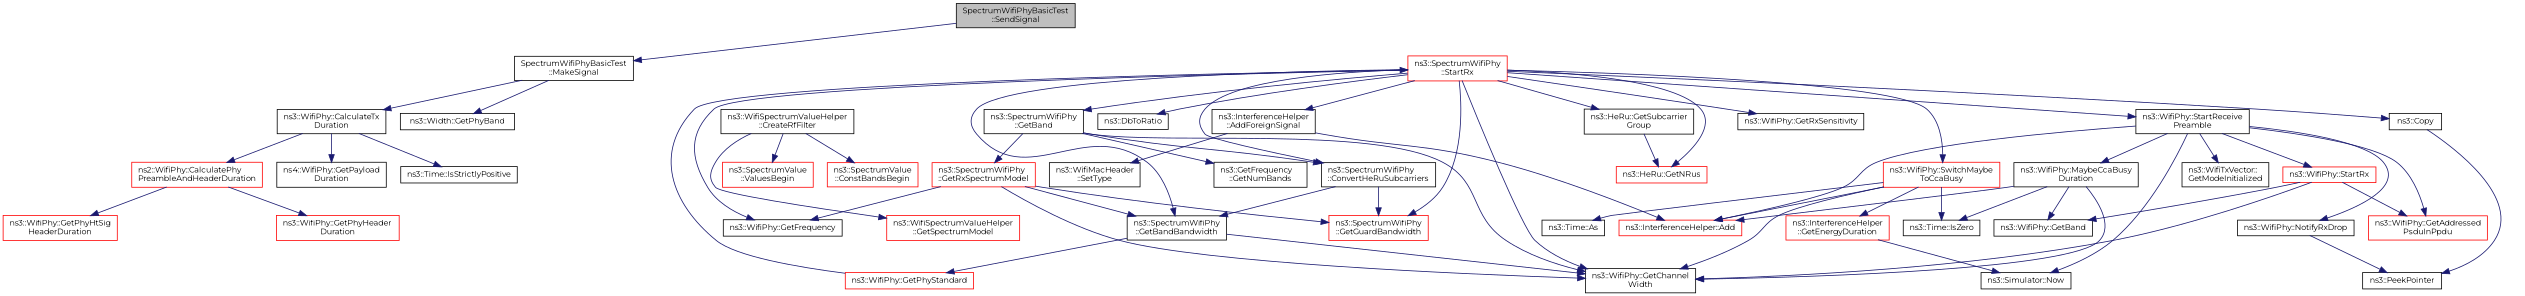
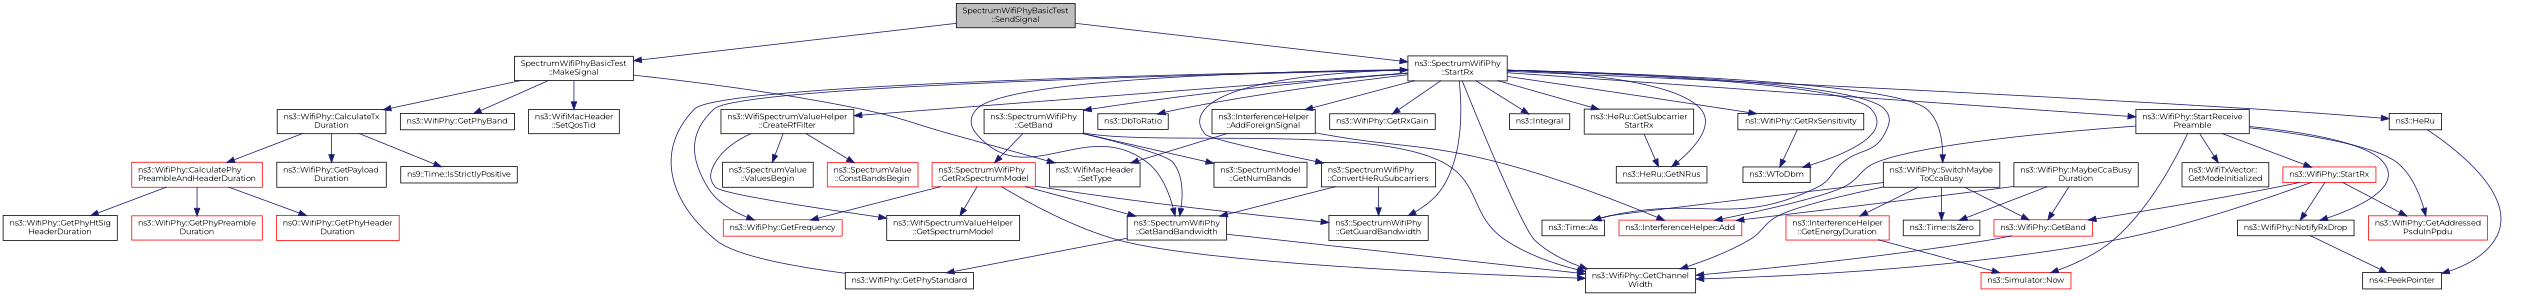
edge "SpectrumWifiPhyBasicTest ::SendSignal" -> "ns3::SpectrumWifiPhy ::StartRx": added
node "ns3::SpectrumWifiPhy ::StartRx": color red -> black
edge "ns3::SpectrumWifiPhy ::StartRx" -> "ns3::WifiSpectrumValueHelper ::CreateRfFilter": added
edge "SpectrumWifiPhyBasicTest ::MakeSignal" -> "ns3::WifiMacHeader ::SetType": added
edge "ns3::SpectrumWifiPhy ::StartRx" -> "ns3::Time::As": added
node "ns3::Width::GetPhyBand": label "ns3::Width::GetPhyBand" -> "ns3::WifiPhy::GetPhyBand"
node "ns3::WifiMacHeader ::SetQosTid": added
node "ns3::WifiPhy::GetRxGain": added
node "ns3::Integral": added
node "ns3::HeRu::GetSubcarrier Group": label "ns3::HeRu::GetSubcarrier Group" -> "ns3::HeRu::GetSubcarrier StartRx"
node "ns3::WifiPhy::GetRxSensitivity": label "ns3::WifiPhy::GetRxSensitivity" -> "ns1::WifiPhy::GetRxSensitivity"
node "ns3::Copy": label "ns3::Copy" -> "ns3::HeRu"
edge "ns3::WifiPhy::StartReceive Preamble" -> "ns3::WifiPhy::MaybeCcaBusy Duration": removed
edge "ns3::SpectrumWifiPhy ::GetBand" -> "ns3::SpectrumWifiPhy ::ConvertHeRuSubcarriers": now "ns3::SpectrumWifiPhy ::GetBand" -> "ns3::SpectrumWifiPhy ::GetBandBandwidth"
node "ns2::WifiPhy::CalculatePhy PreambleAndHeaderDuration": label "ns2::WifiPhy::CalculatePhy PreambleAndHeaderDuration" -> "ns3::WifiPhy::CalculatePhy PreambleAndHeaderDuration"
node "ns4::WifiPhy::GetPayload Duration": label "ns4::WifiPhy::GetPayload Duration" -> "ns3::WifiPhy::GetPayload Duration"
node "ns3::Time::IsStrictlyPositive": label "ns3::Time::IsStrictlyPositive" -> "ns9::Time::IsStrictlyPositive"
node "ns3::SpectrumValue ::ValuesBegin": color red -> black
node "ns3::GetFrequency ::GetNumBands": label "ns3::GetFrequency ::GetNumBands" -> "ns3::SpectrumModel ::GetNumBands"
node "ns3::HeRu::GetNRus": color red -> black
node "ns3::WToDbm": added
node "ns3::WifiPhy::SwitchMaybe ToCcaBusy": color red -> black
edge "ns3::SpectrumWifiPhy ::GetRxSpectrumModel" -> "ns3::WifiSpectrumValueHelper ::GetSpectrumModel": added
edge "ns3::WifiPhy::StartRx" -> "ns3::WifiPhy::NotifyRxDrop": added
edge "ns3::WifiPhy::SwitchMaybe ToCcaBusy" -> "ns3::InterferenceHelper::Add": now "ns3::WifiPhy::SwitchMaybe ToCcaBusy" -> "ns3::WifiPhy::GetBand"
node "ns3::WifiPhy::GetPhyHtSig HeaderDuration": color red -> black
node "ns3::WifiPhy::GetPhyPreamble Duration": added
node "ns3::WifiPhy::GetPhyHeader Duration": label "ns3::WifiPhy::GetPhyHeader Duration" -> "ns0::WifiPhy::GetPhyHeader Duration"
node "ns3::WifiPhy::GetFrequency": color black -> red
node "ns3::WifiSpectrumValueHelper ::GetSpectrumModel": color red -> black
node "ns3::SpectrumWifiPhy ::GetGuardBandwidth": color red -> black
node "ns3::WifiPhy::GetBand": color black -> red
edge "ns3::WifiPhy::MaybeCcaBusy Duration" -> "ns3::WifiPhy::GetChannel Width": now "ns3::WifiPhy::GetBand" -> "ns3::WifiPhy::GetChannel Width"
node "ns3::WifiPhy::GetPhyStandard": color red -> black
node "ns3::Simulator::Now": color black -> red
node "ns3::PeekPointer": label "ns3::PeekPointer" -> "ns4::PeekPointer"
